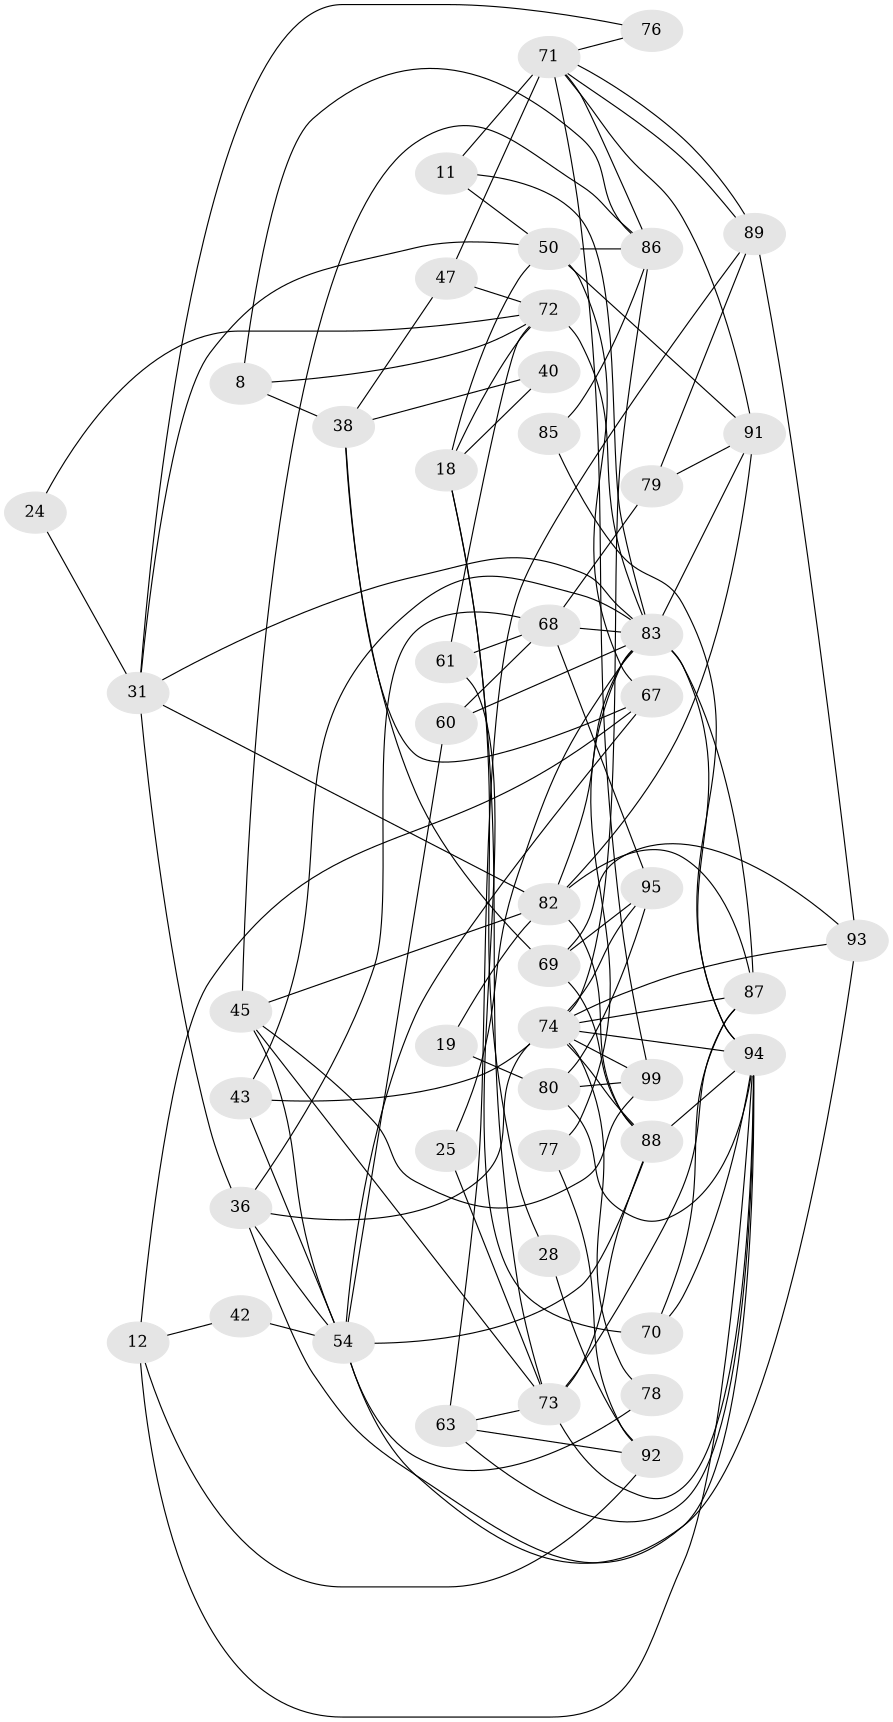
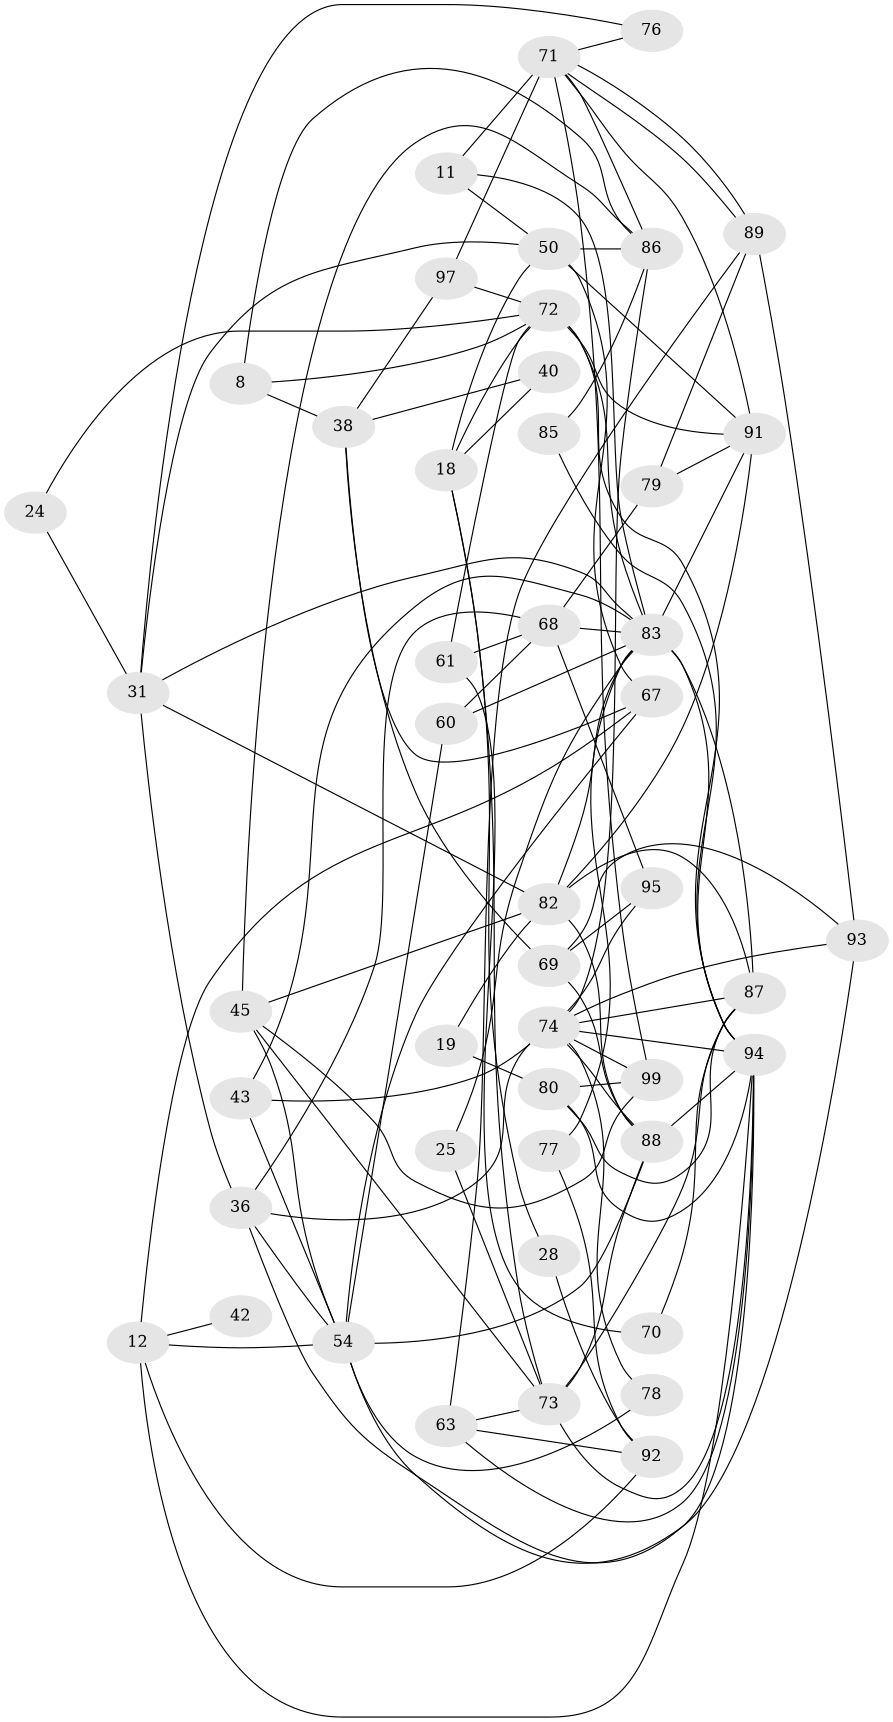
node "47": label "47" -> "97"
edge "72" -- "91": added
edge "95" -- "80": now "87" -- "80"
edge "94" -- "70": now "94" -- "72"
edge "42" -- "54": now "12" -- "54"
